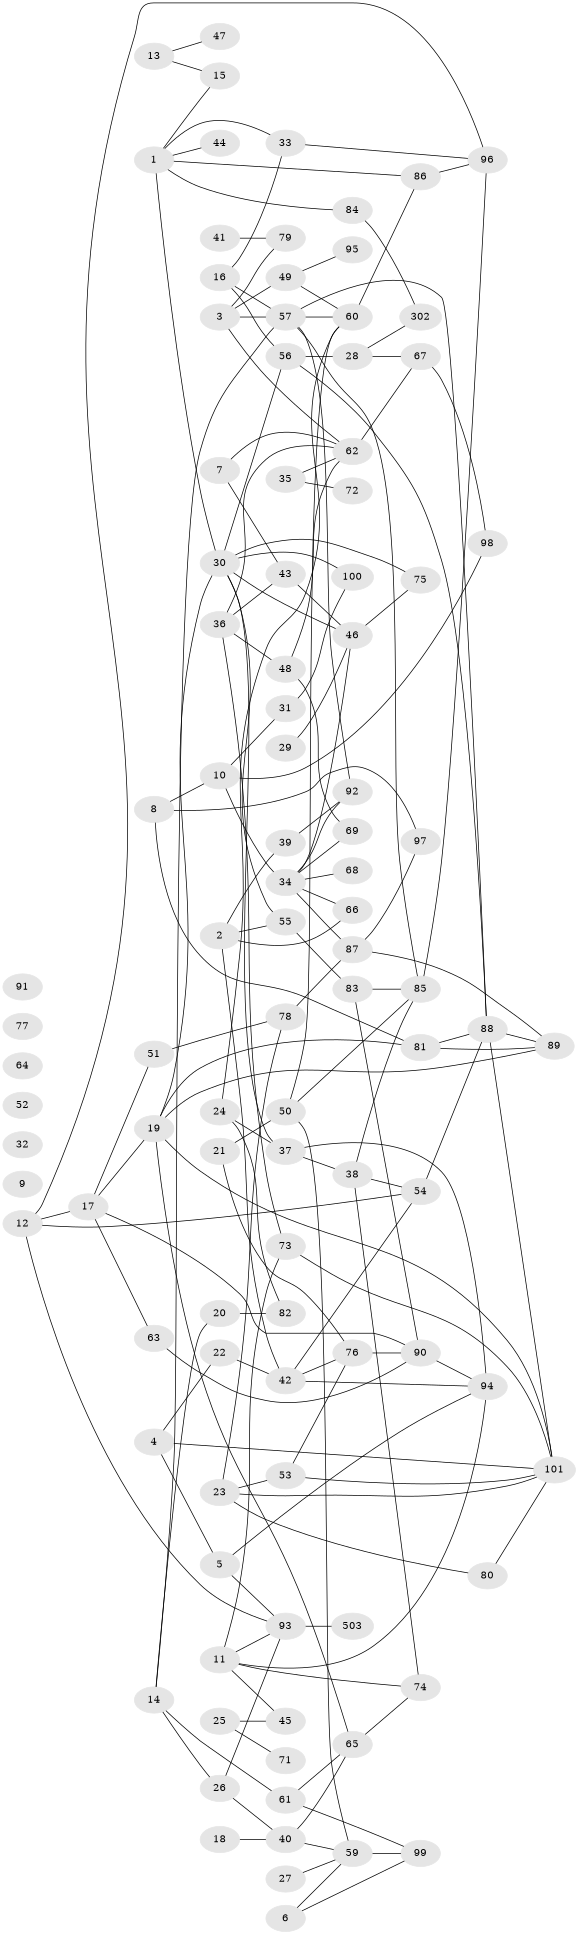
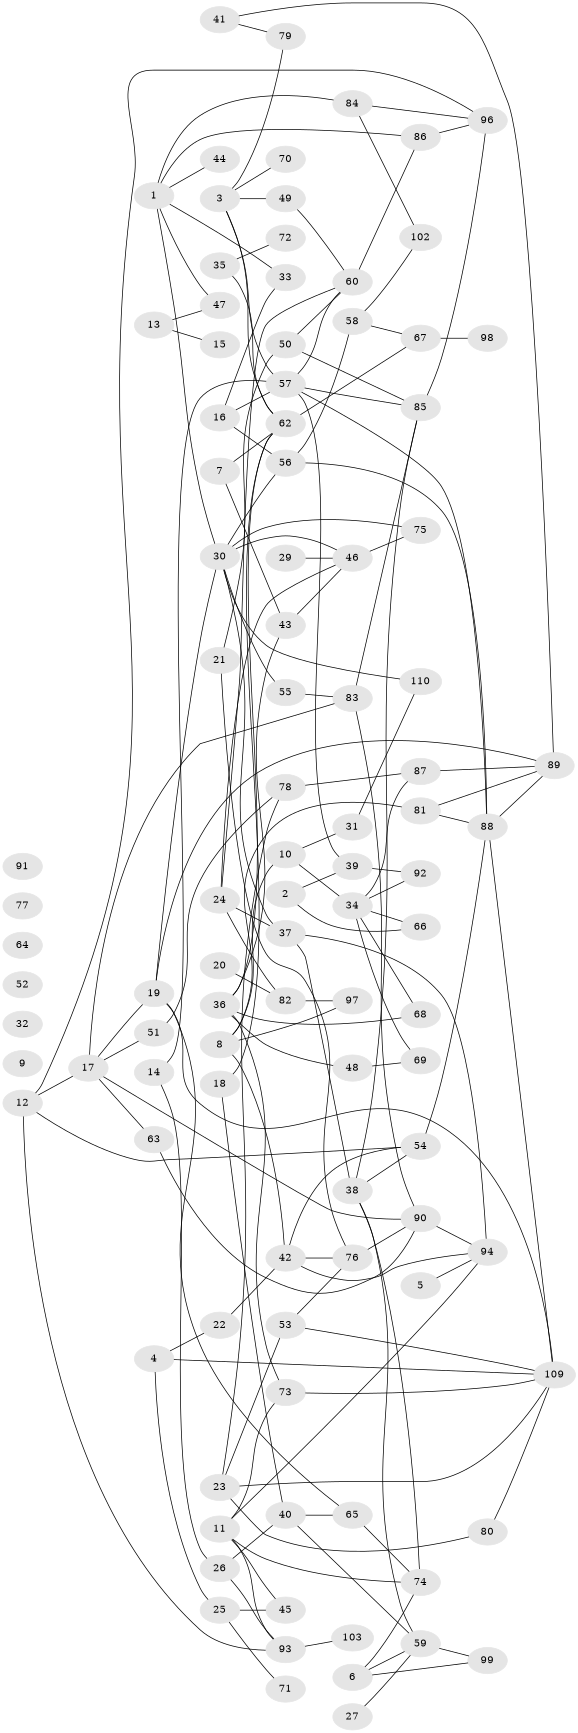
edge "15" -- "1": now "47" -- "1"
edge "33" -- "96": now "84" -- "96"
node "70": added
node "95": removed
edge "41" -- "89": added
node "302": label "302" -> "102"
node "28": label "28" -> "58"
edge "57" -- "92": now "57" -- "39"
edge "62" -- "48": now "62" -- "18"
node "100": label "100" -> "110"
edge "98" -- "10": removed
edge "46" -- "34": now "46" -- "24"
edge "83" -- "17": added
edge "97" -- "87": now "97" -- "82"
edge "55" -- "2": removed
edge "36" -- "68": added
edge "81" -- "19": removed
edge "2" -- "42": now "8" -- "42"
edge "50" -- "59": now "38" -- "59"
edge "20" -- "14": removed
node "101": label "101" -> "109"
edge "4" -- "5": now "4" -- "25"
edge "5" -- "93": removed
node "503": label "503" -> "103"
edge "74" -- "6": added
node "61": removed
